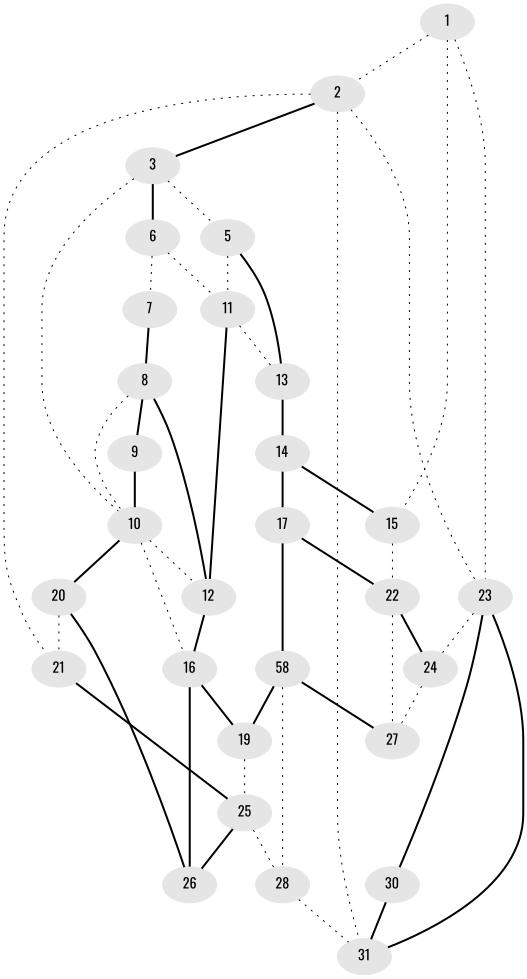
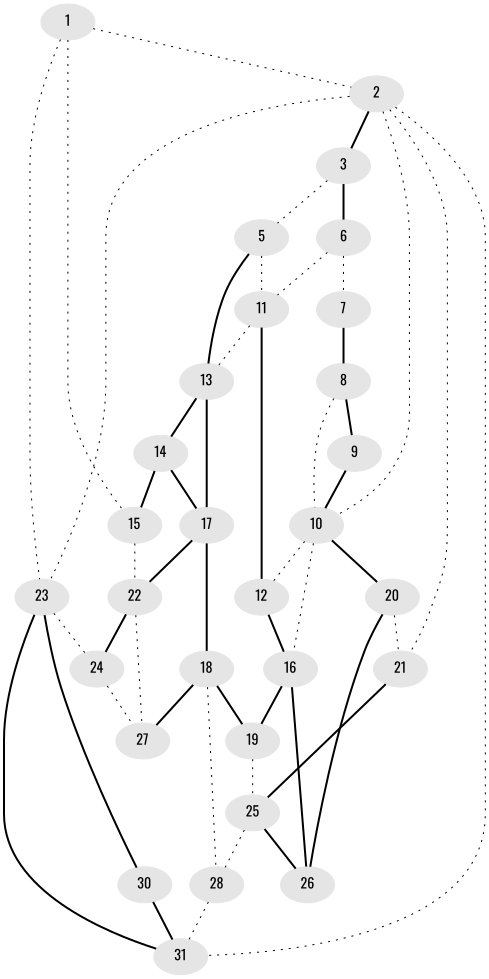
edge "3" -- "10": now "2" -- "10"
edge "13" -- "17": added
edge "8" -- "12": removed
node "58": label "58" -> "18"
